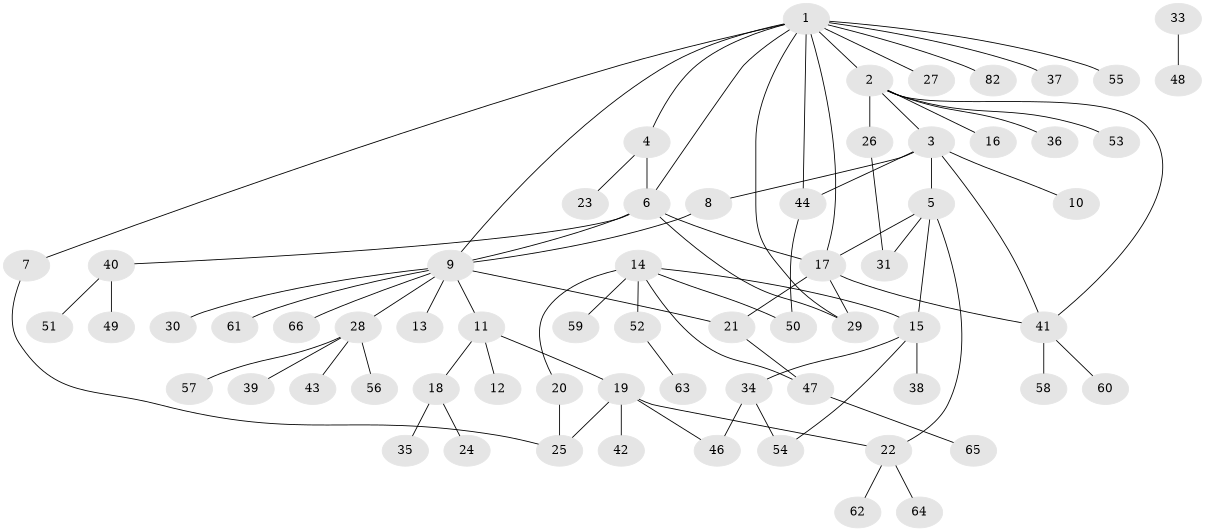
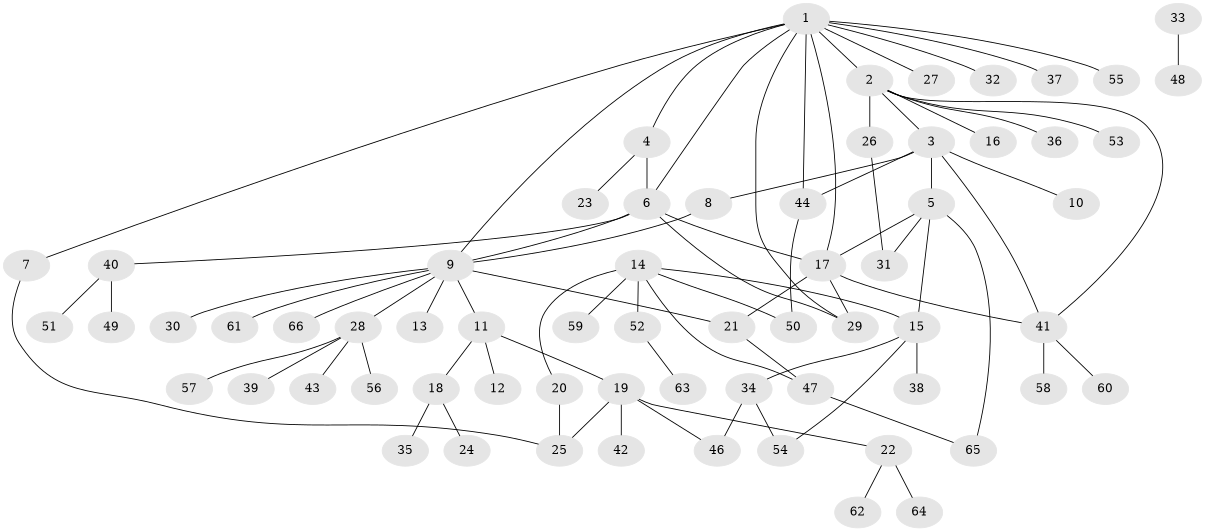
node "82": label "82" -> "32"
edge "5" -- "22": now "5" -- "65"
